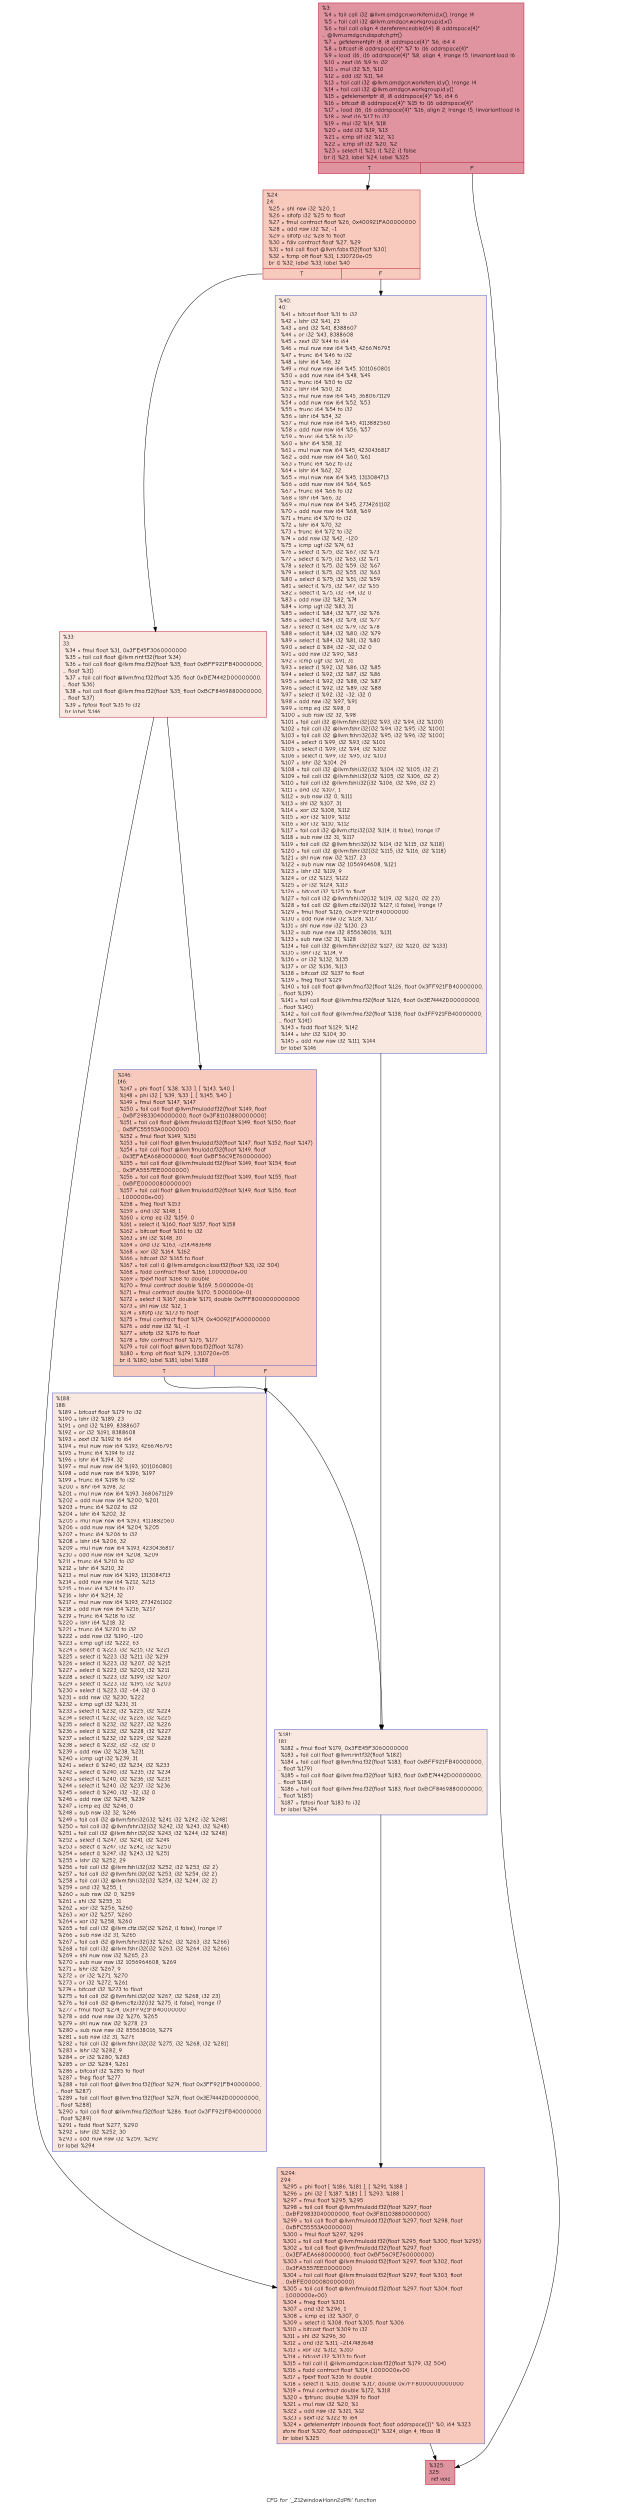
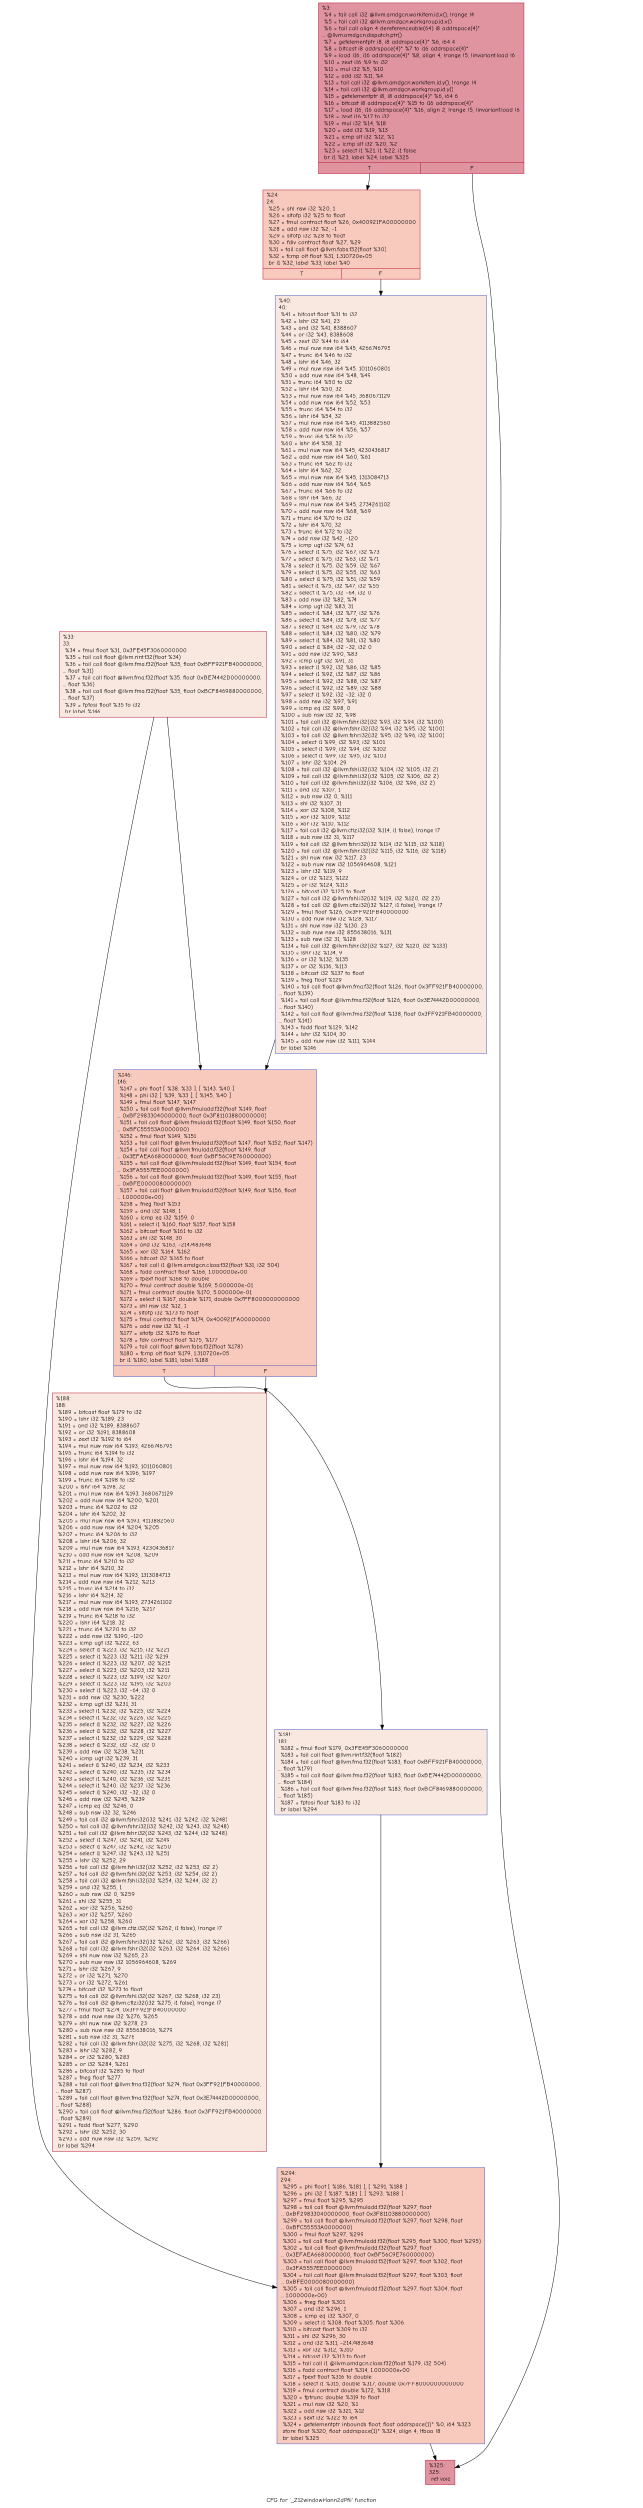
edge "%24:" -> "%33:": removed
node "%146:": text "%168 = xor i32 %164, %162" -> "%165 = xor i32 %164, %162"
edge "%40:" -> "%181:": now "%40:" -> "%146:"
node "%188:": color #3d50c3ff -> #b70d28ff
node "%294:": text "%304 = fneg float %301" -> "%306 = fneg float %301"
